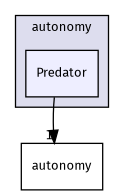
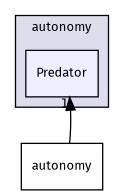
edge "Predator" -> "autonomy": reversed
